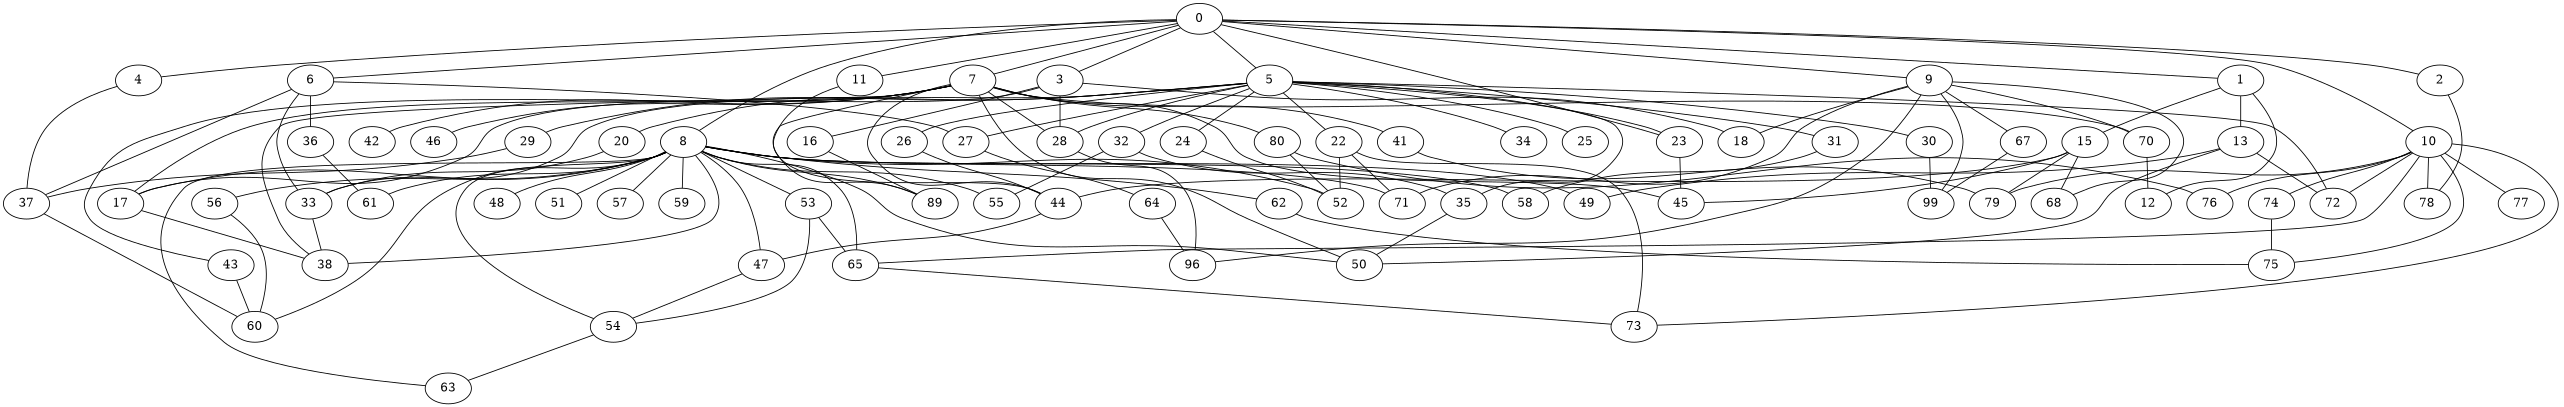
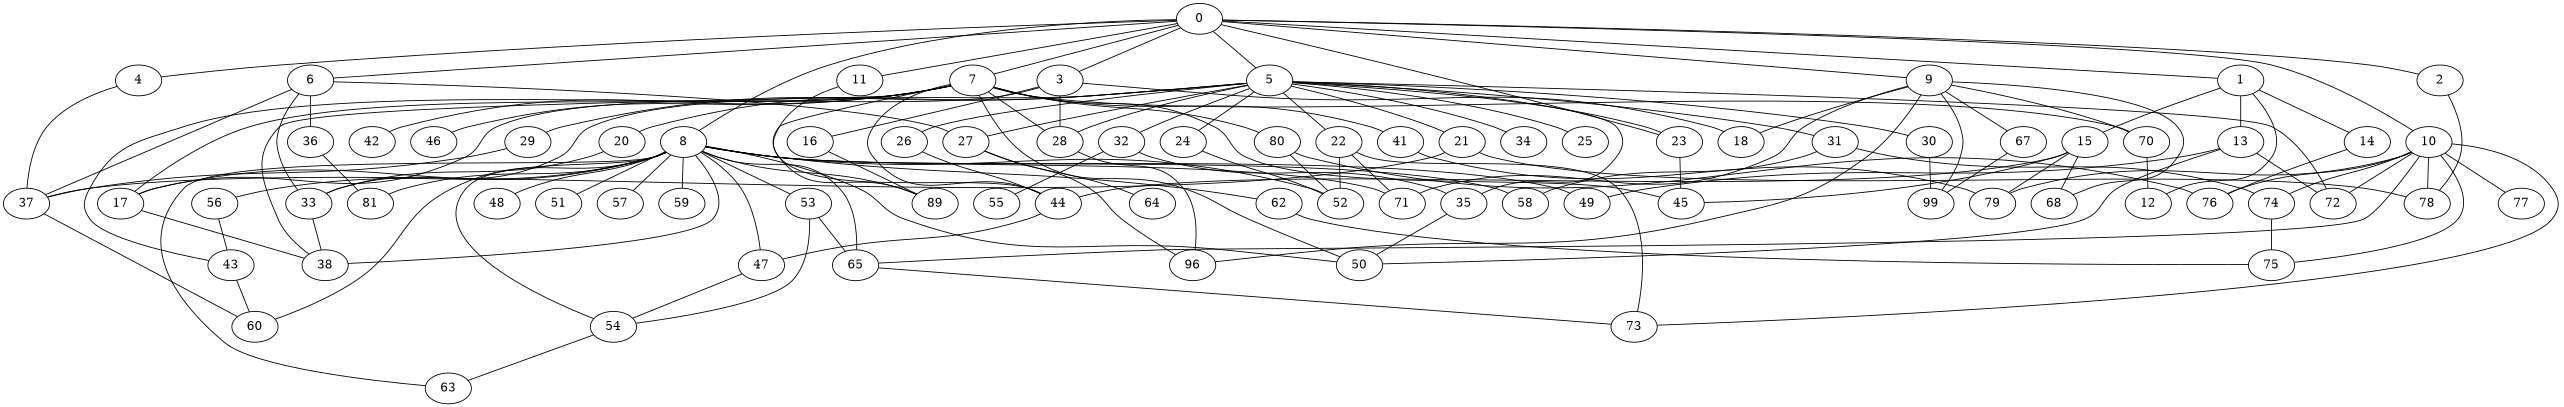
node "21": added
node "14": added
edge "31" -- "74": added
edge "8" -- "55": removed
node "61": label "61" -> "81"
edge "64" -- "96": now "27" -- "96"
edge "56" -- "60": now "56" -- "43"
